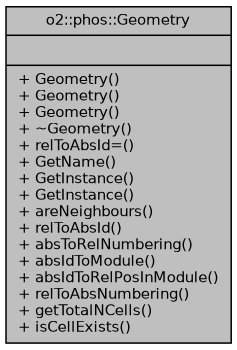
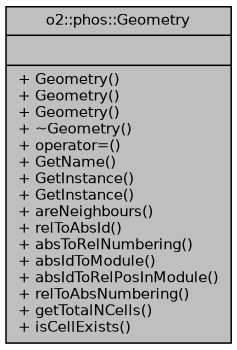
node "o2::phos::Geometry": text "+ relToAbsId=()" -> "+ operator=()"
